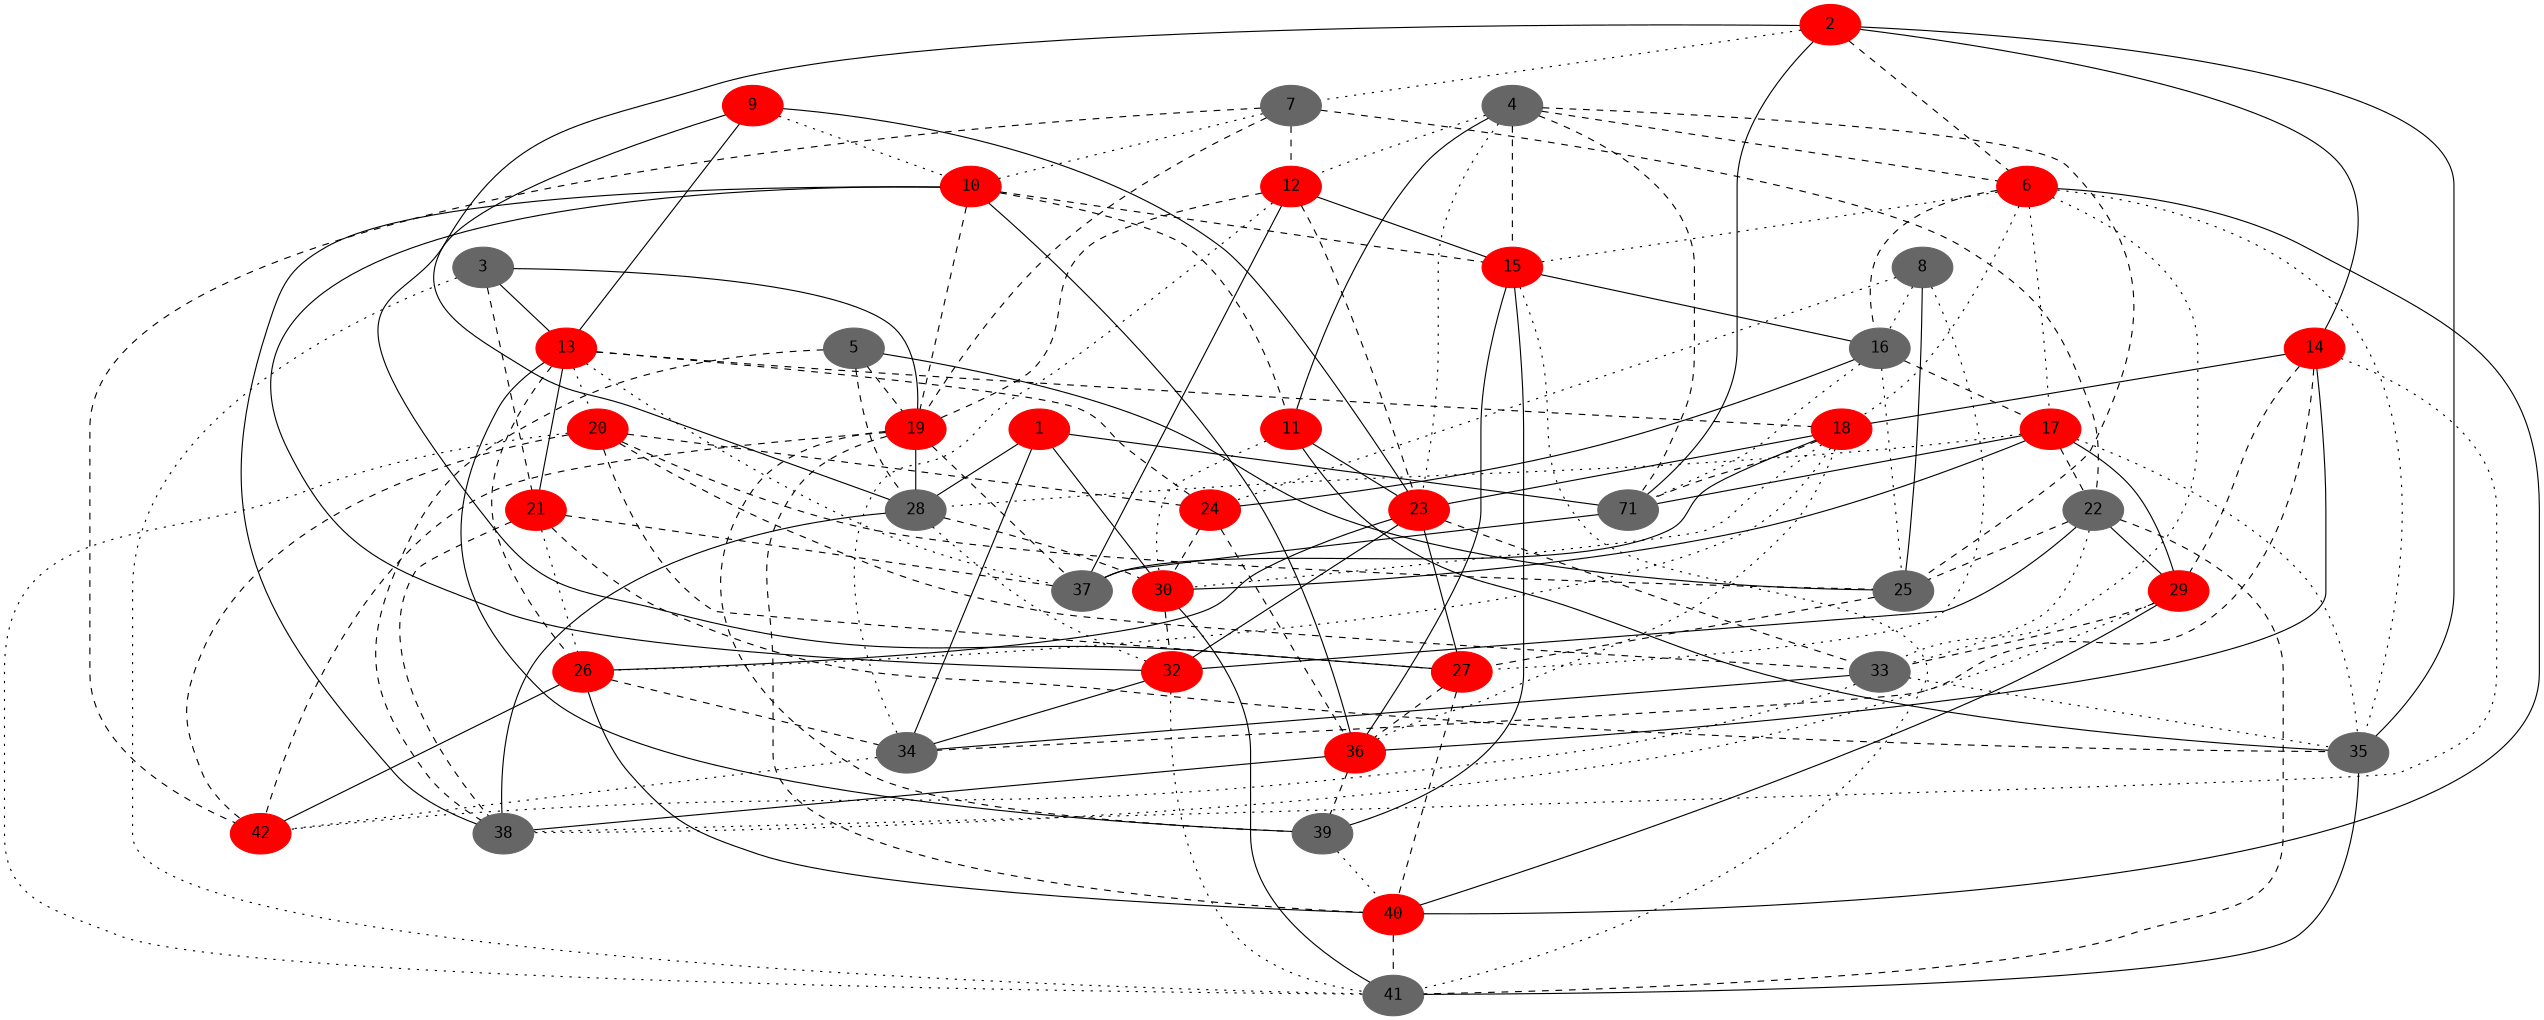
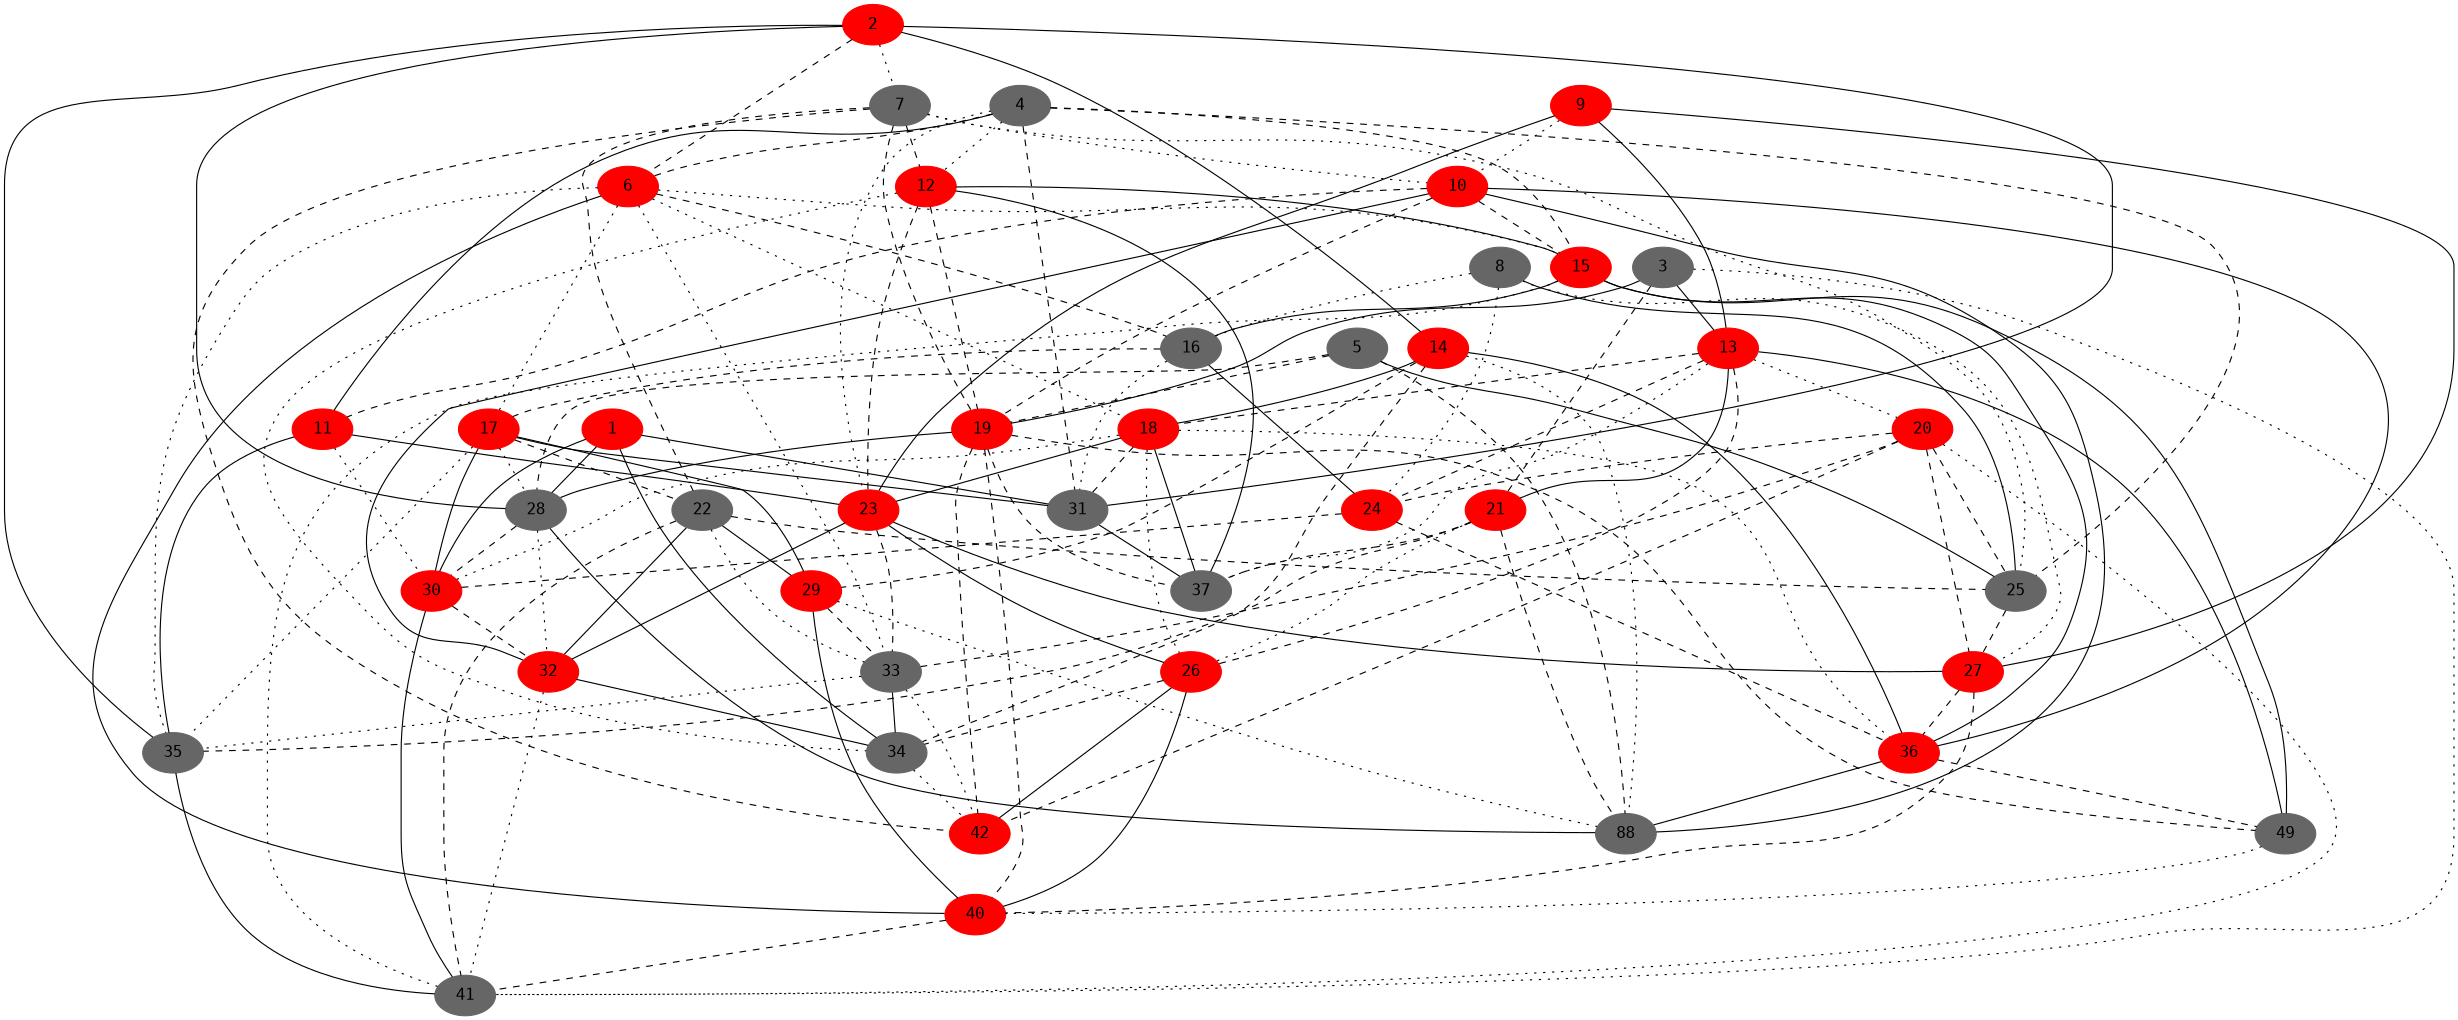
edge "16" -- "25": now "7" -- "25"
node "71": label "71" -> "31"
node "38": label "38" -> "88"
node "39": label "39" -> "49"
